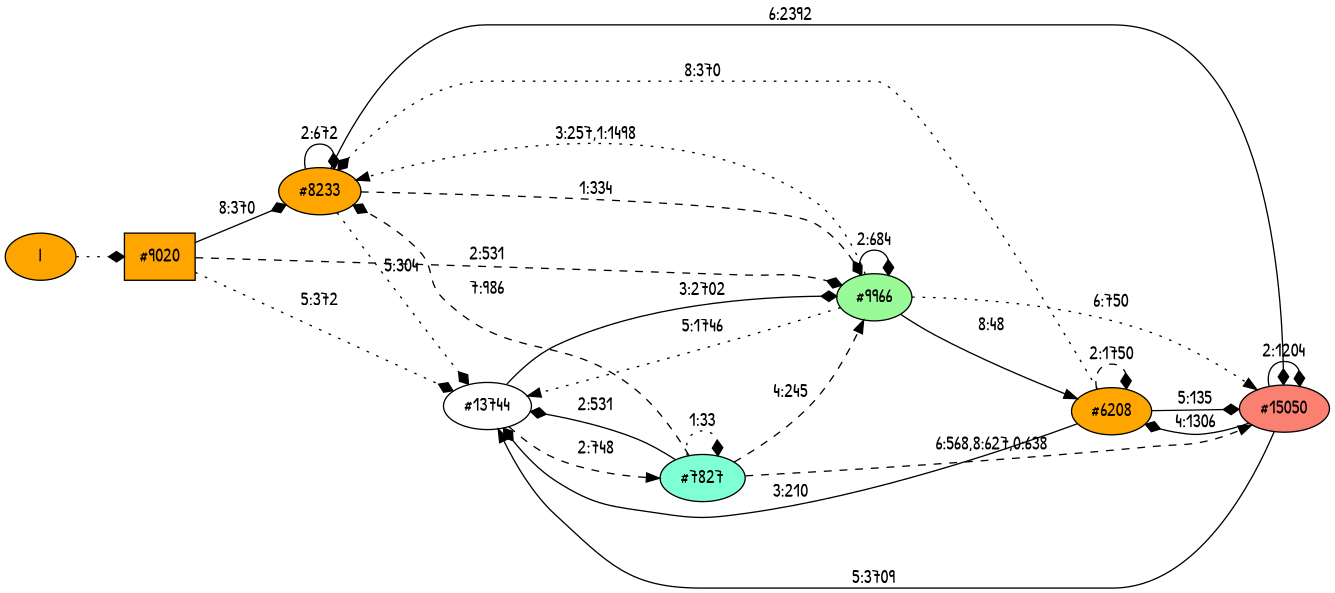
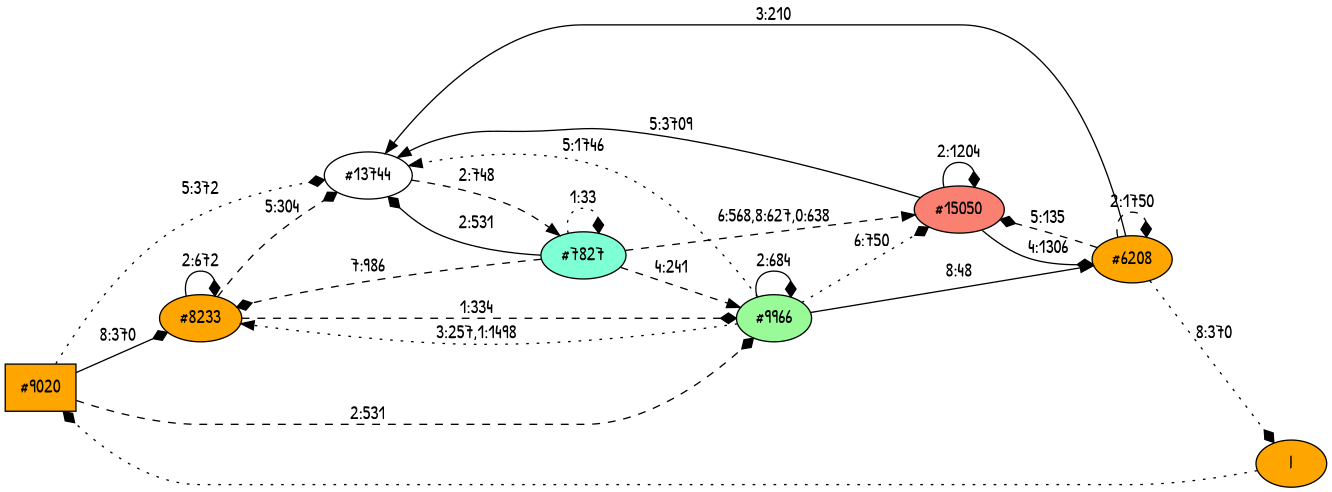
edge "#8233" -> "#15050": removed, label "6:2392"
edge "#6208" -> "#8233": now "#6208" -> "I"
edge "#8233" -> "#13744": style dotted -> dashed
edge "#13744" -> "#9966": removed, label "3:2702"
edge "#9966" -> "#15050": arrowhead normal -> diamond
edge "#7827" -> "#9966": label "4:245" -> "4:241"
edge "#6208" -> "#15050": style solid -> dashed
edge "#6208" -> "#13744": arrowhead diamond -> normal
